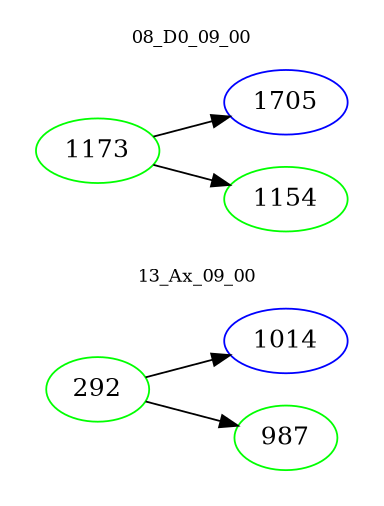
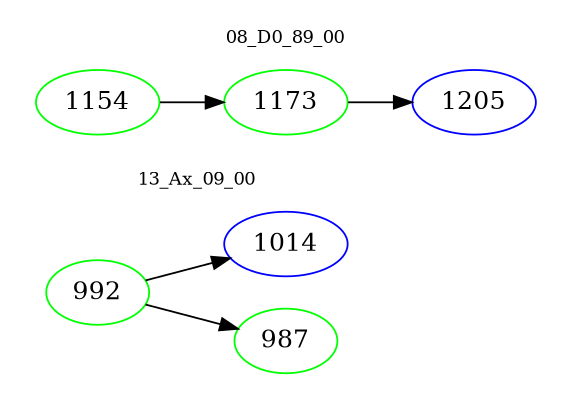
cluster "08_D0_09_00": label "08_D0_09_00" -> "08_D0_89_00"
node "1705": label "1705" -> "1205"
edge "1173" -> "1154": reversed
node "292": label "292" -> "992"
